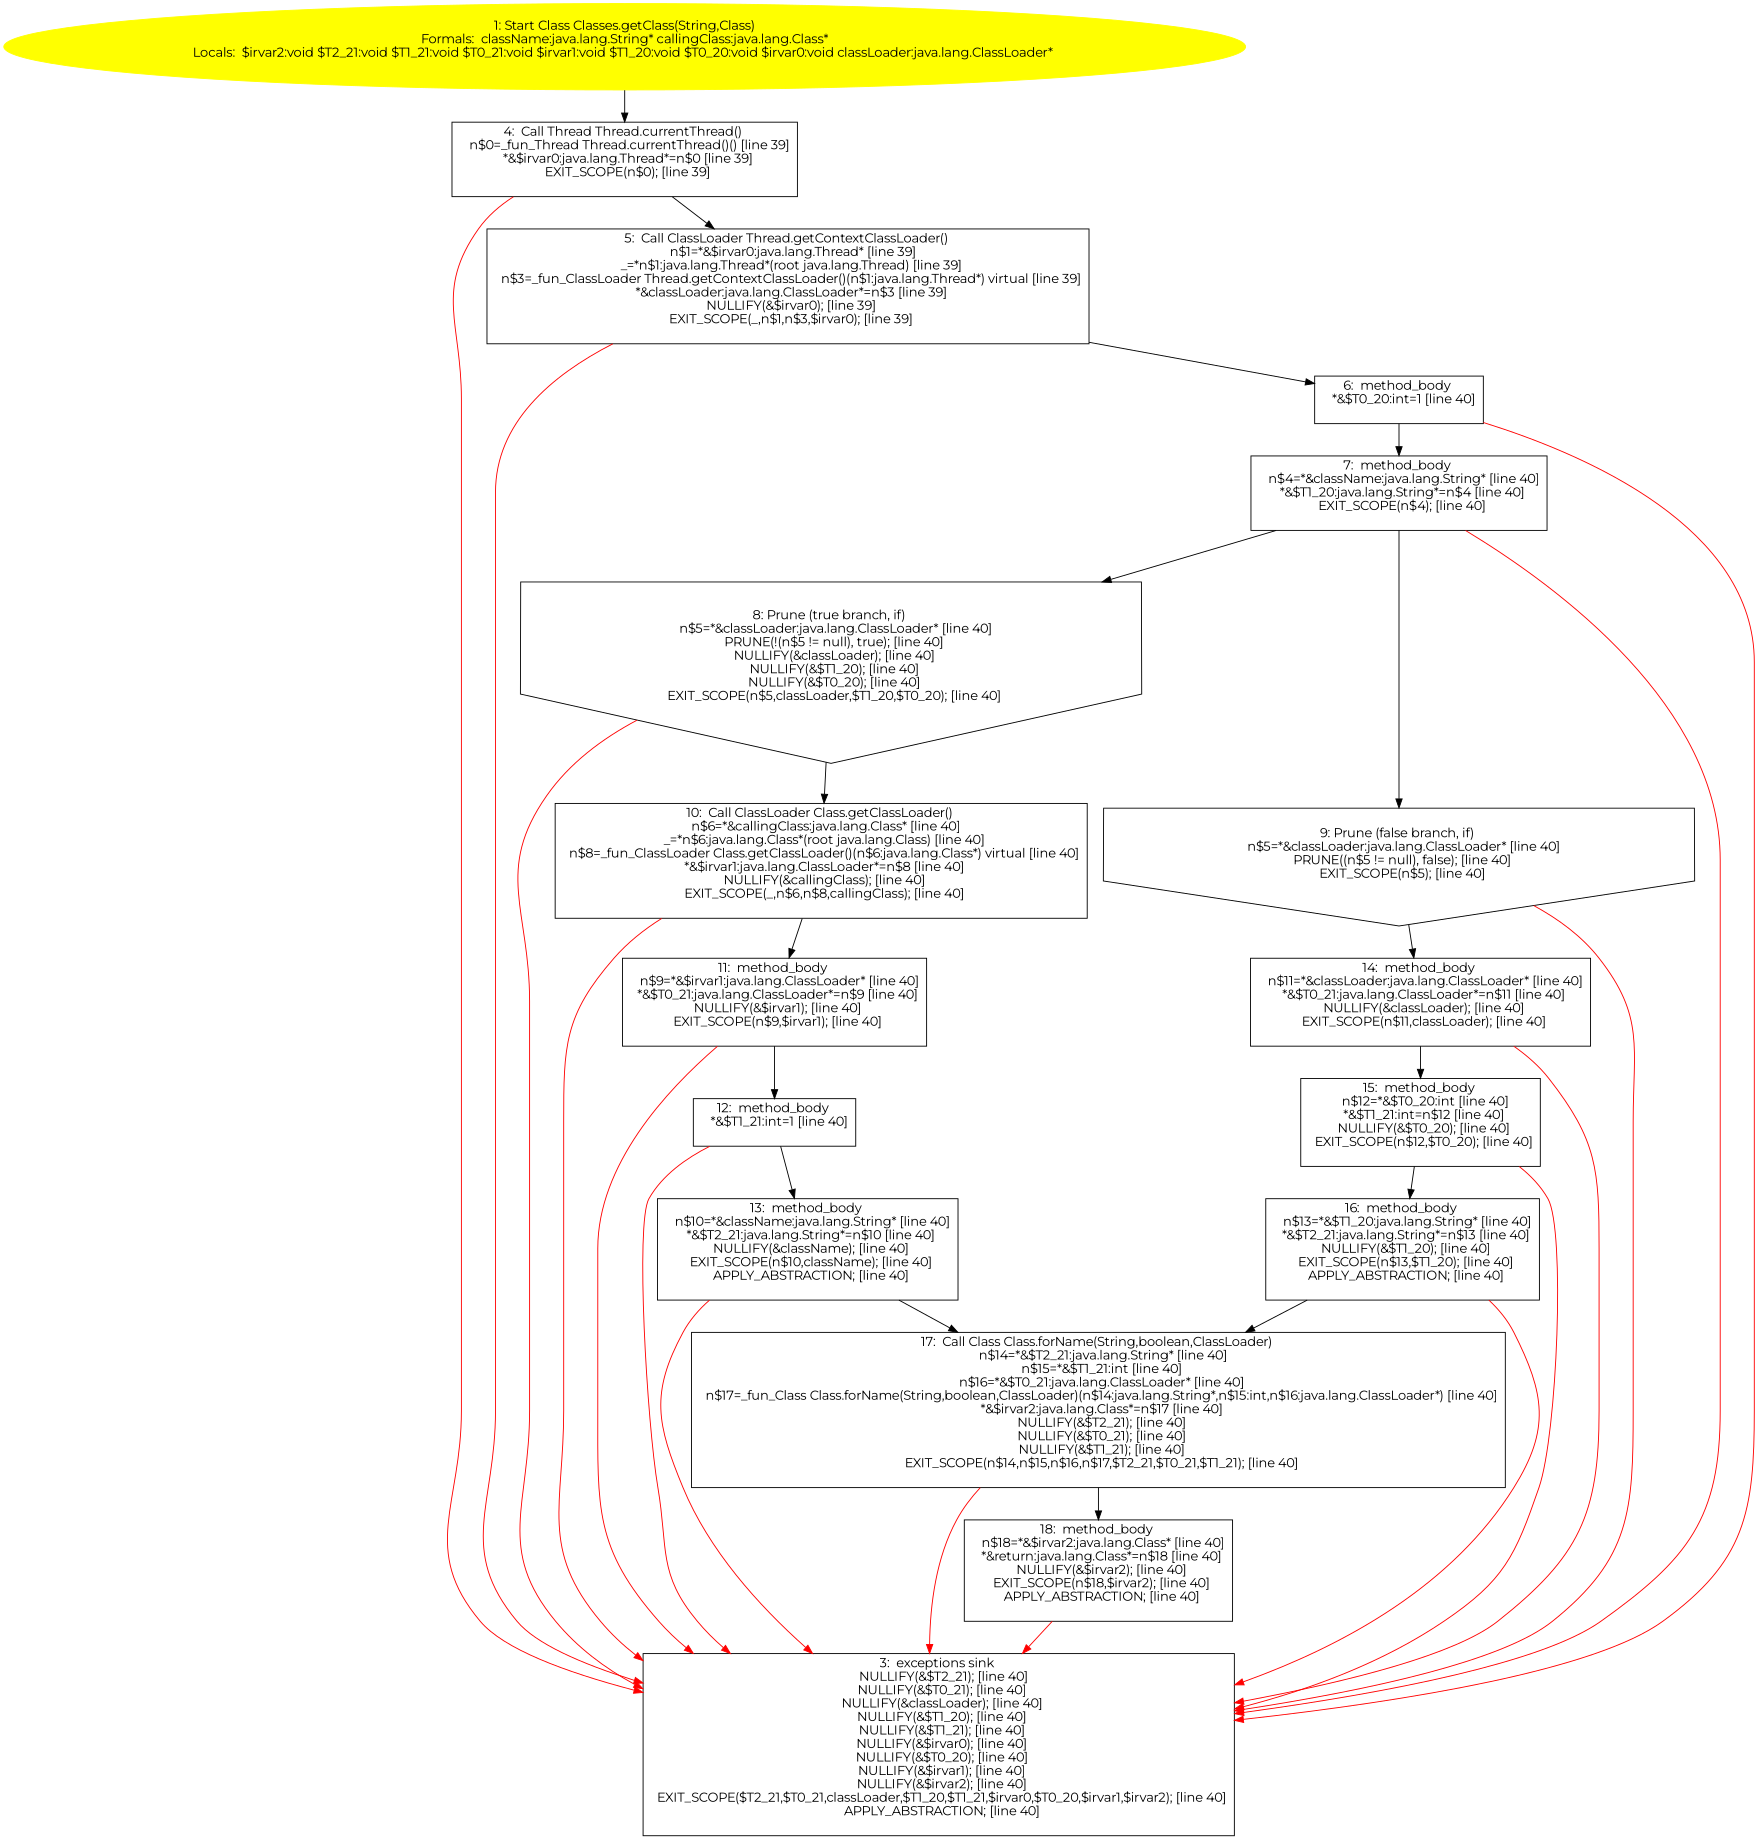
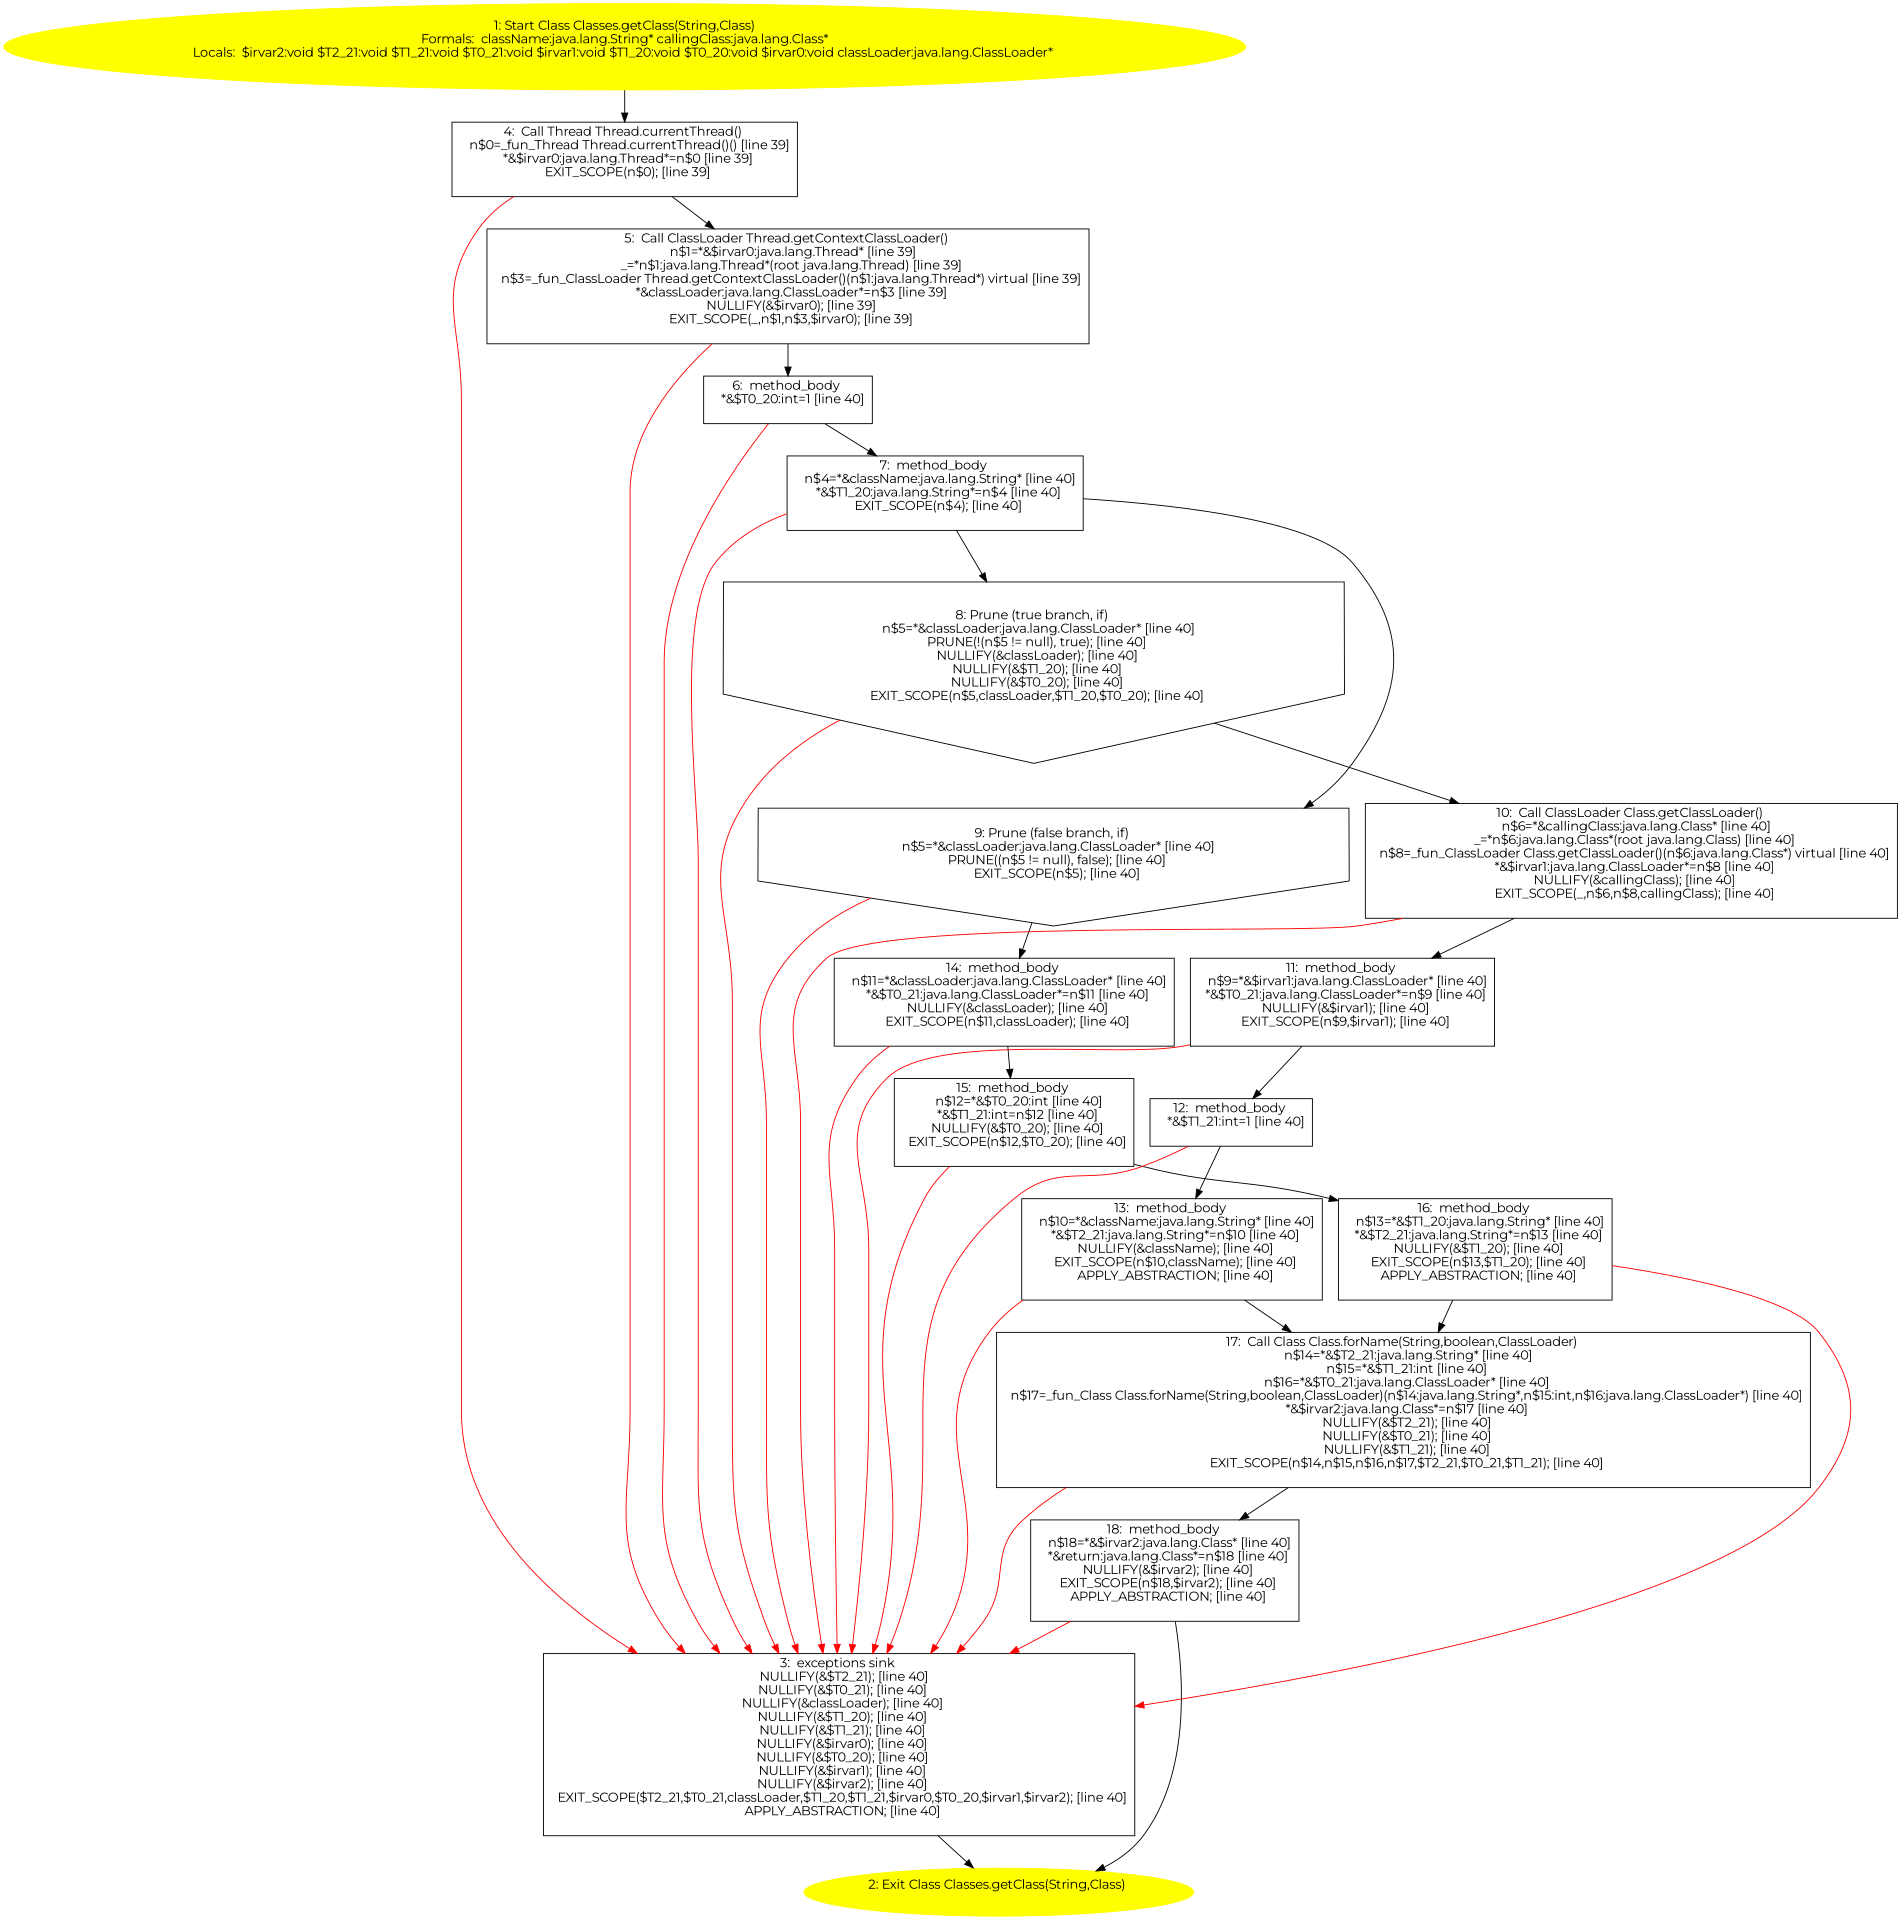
node "2: Exit Class Classes.getClass(String,Class)": added
